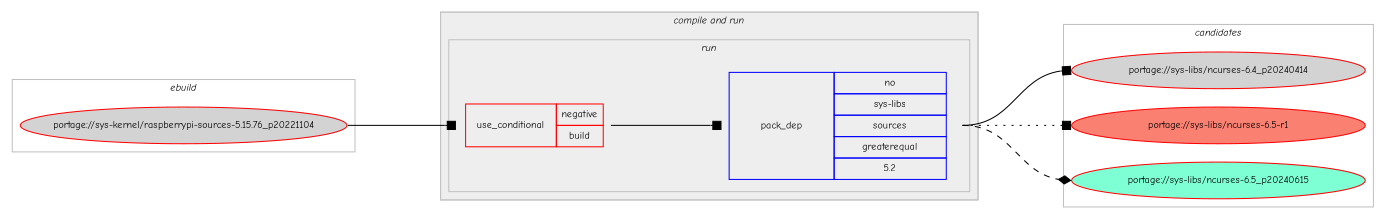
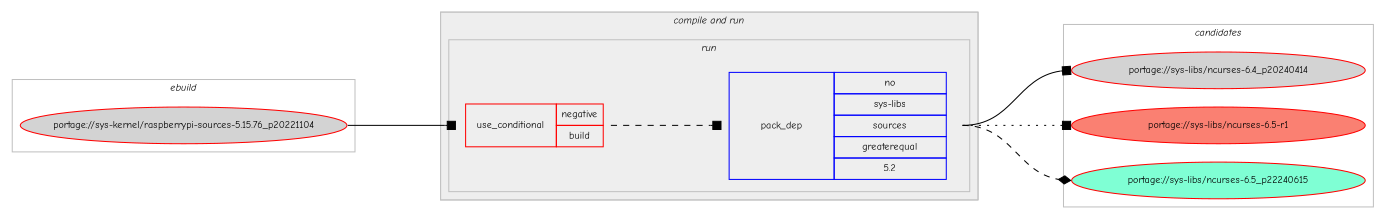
edge "use_conditional" -> "pack_dep": style solid -> dashed
node "portage://sys-libs/ncurses-6.5_p20240615": label "portage://sys-libs/ncurses-6.5_p20240615" -> "portage://sys-libs/ncurses-6.5_p22240615"
